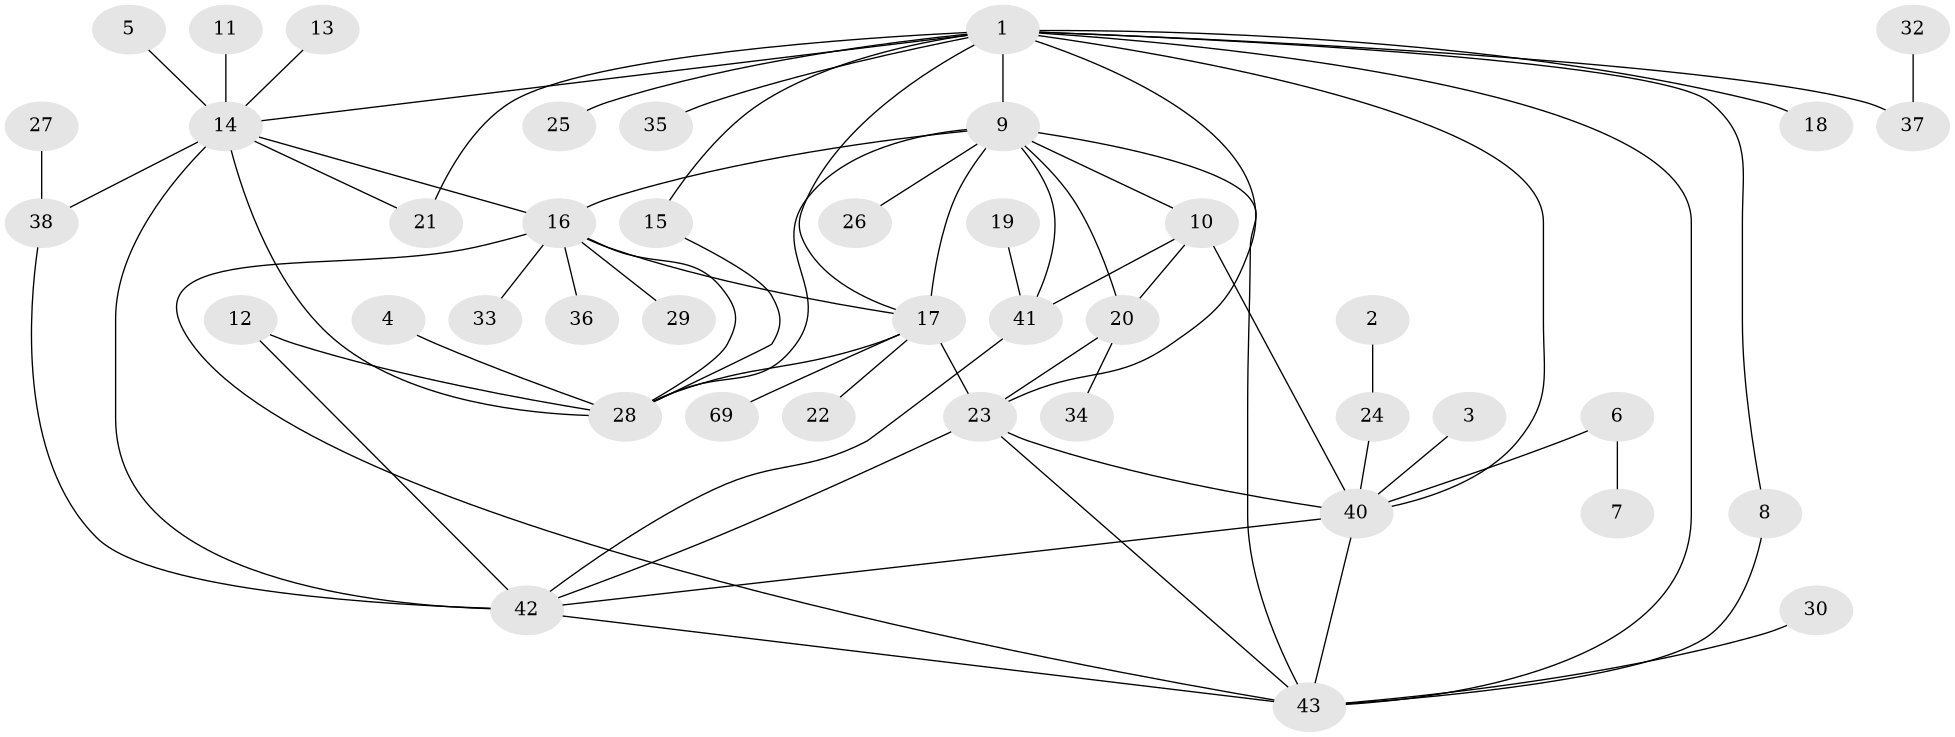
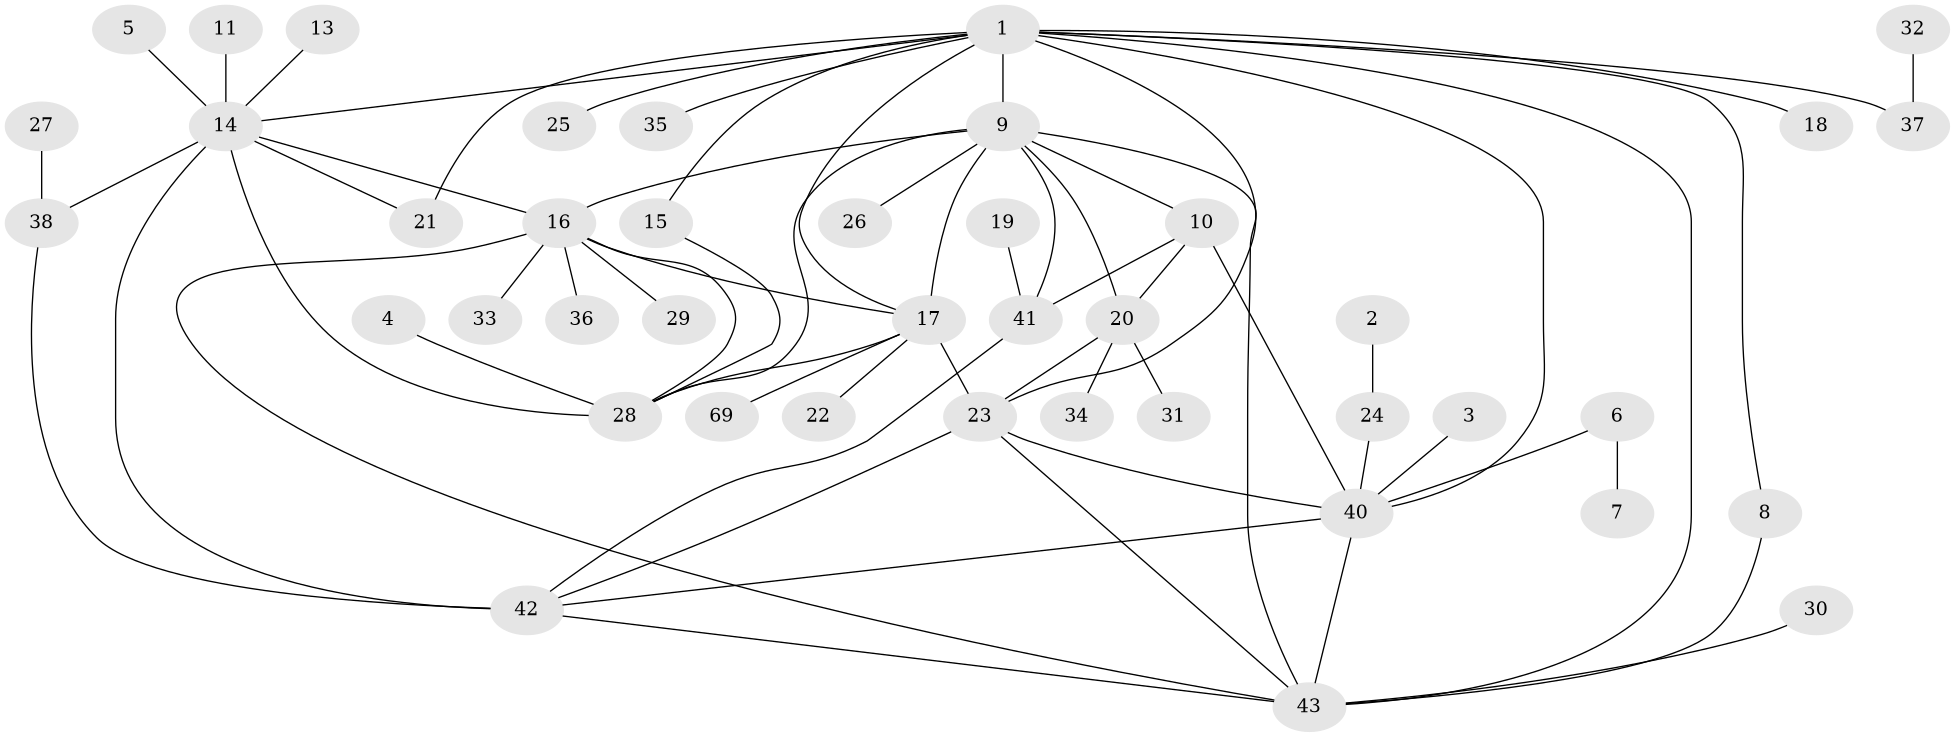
node "12": removed
node "31": added
